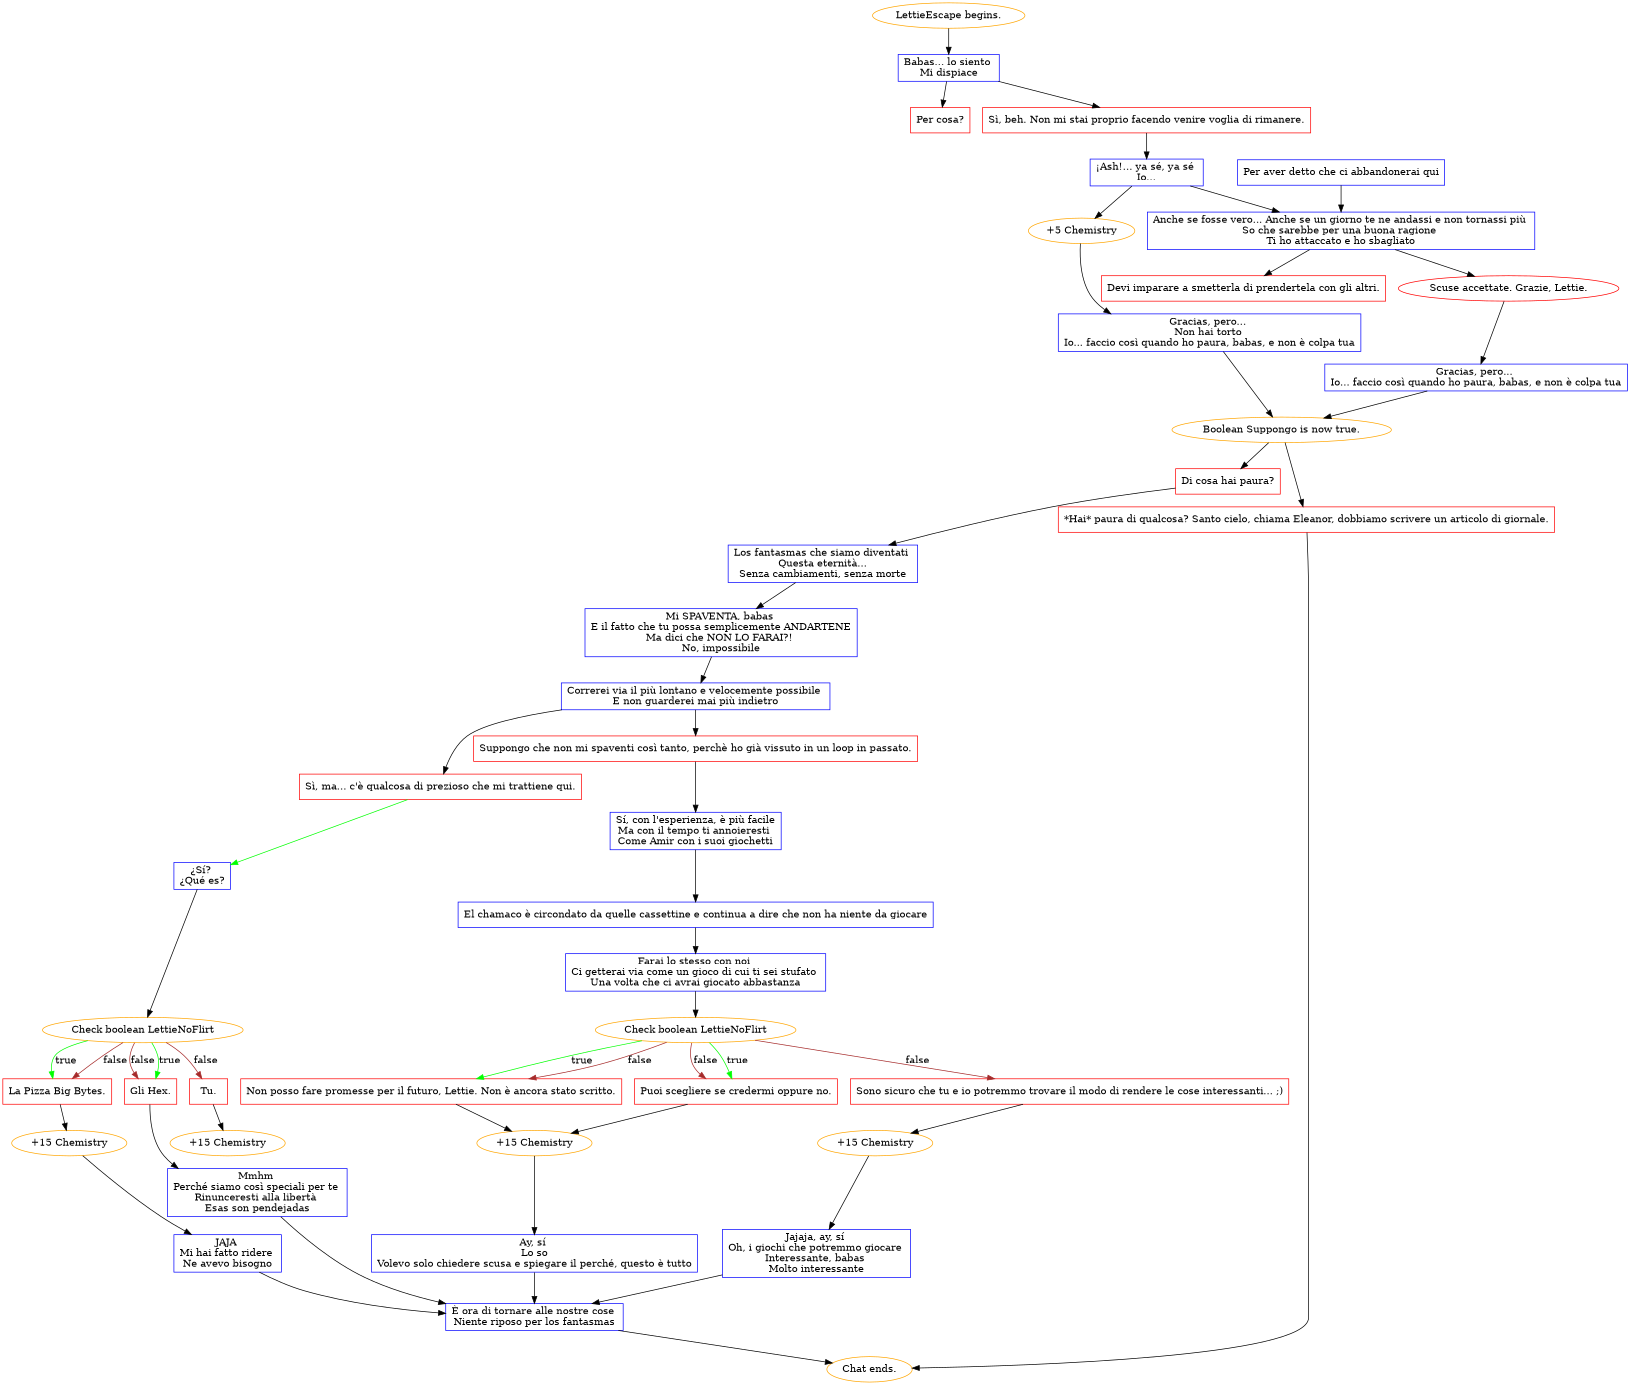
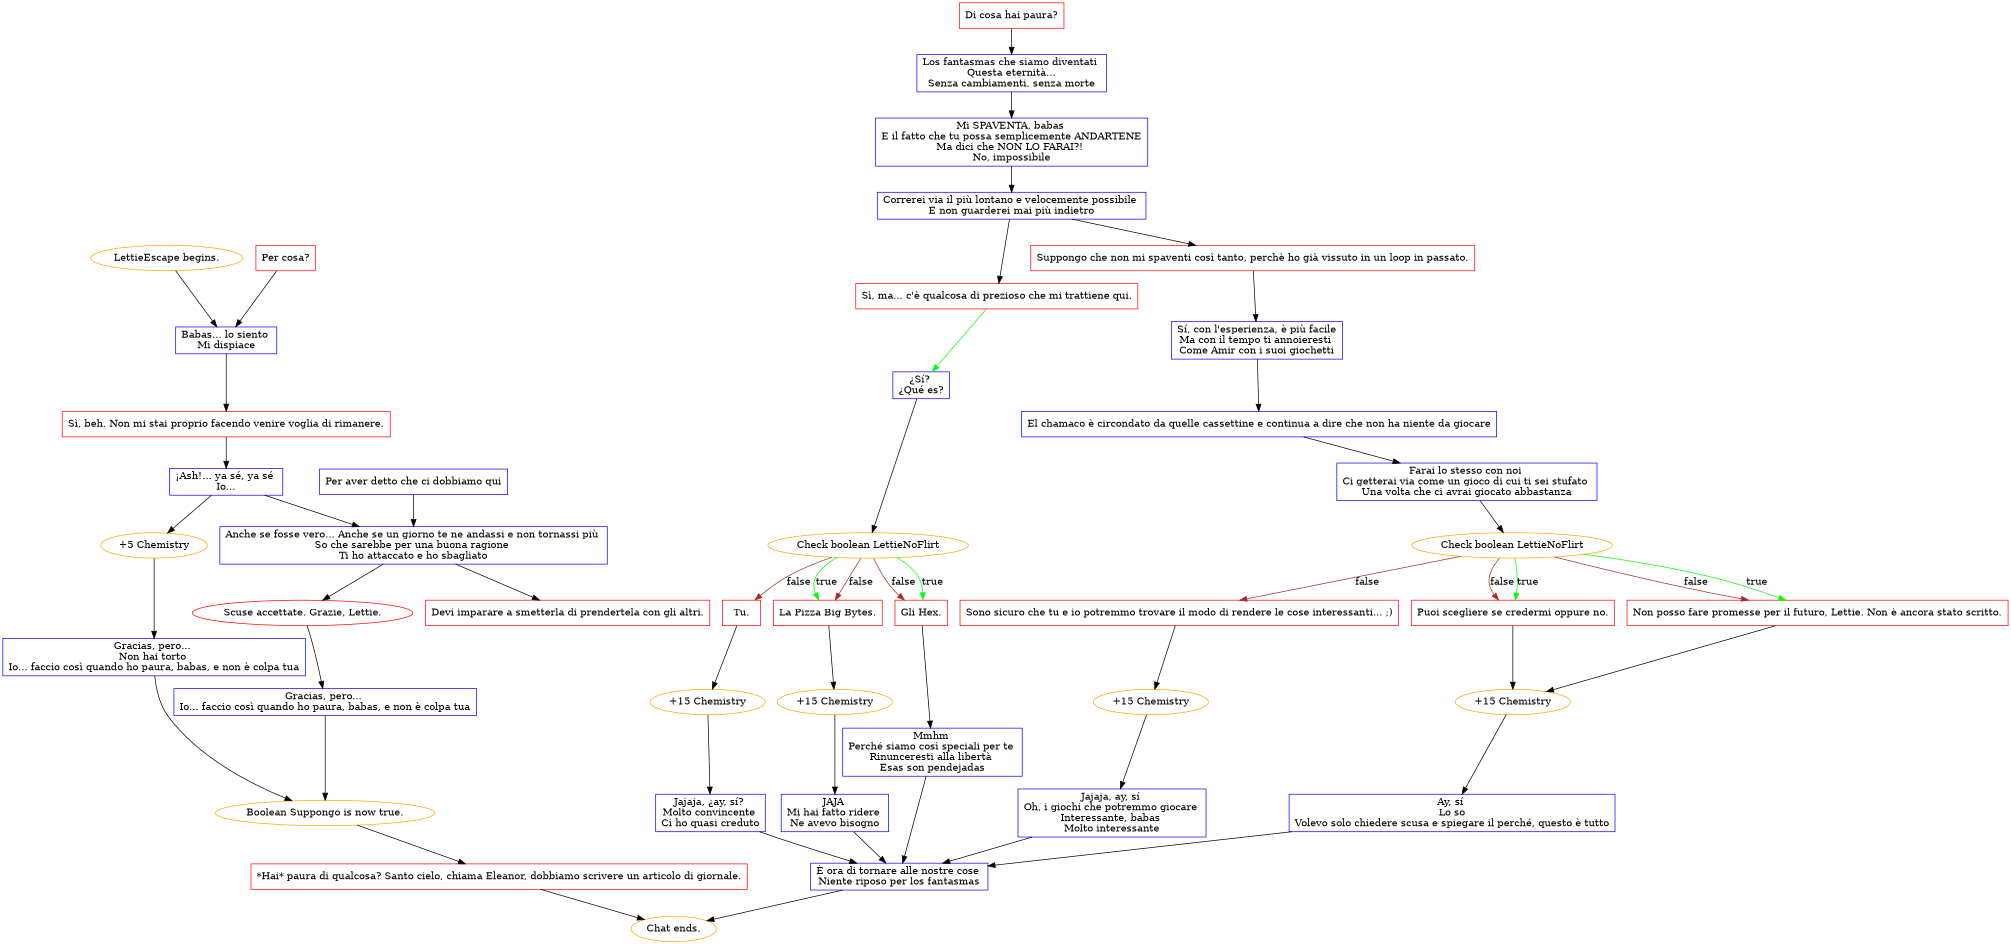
edge "Babas... lo siento Mi dispiace" -> "Per cosa?": reversed
node "Per aver detto che ci abbandonerai qui": label "Per aver detto che ci abbandonerai qui" -> "Per aver detto che ci dobbiamo qui"
edge "Boolean Suppongo is now true." -> "Di cosa hai paura?": removed
node "Jajaja, ¿ay, sí? Molto convincente Ci ho quasi creduto": added
